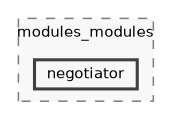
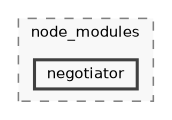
cluster "modules_modules": label "modules_modules" -> "node_modules"
